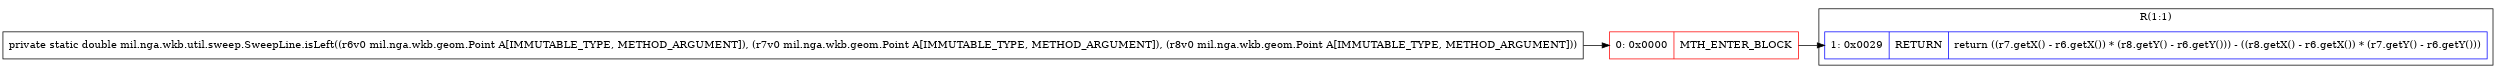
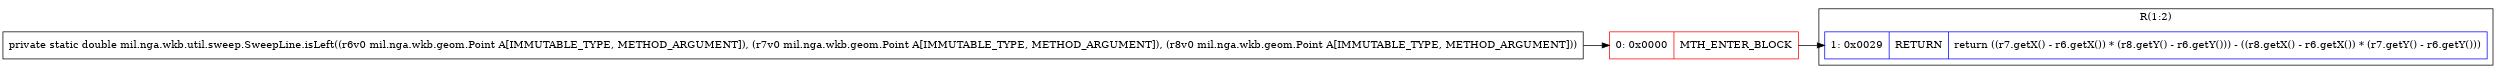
cluster "R(1:1)": label "R(1:1)" -> "R(1:2)"
